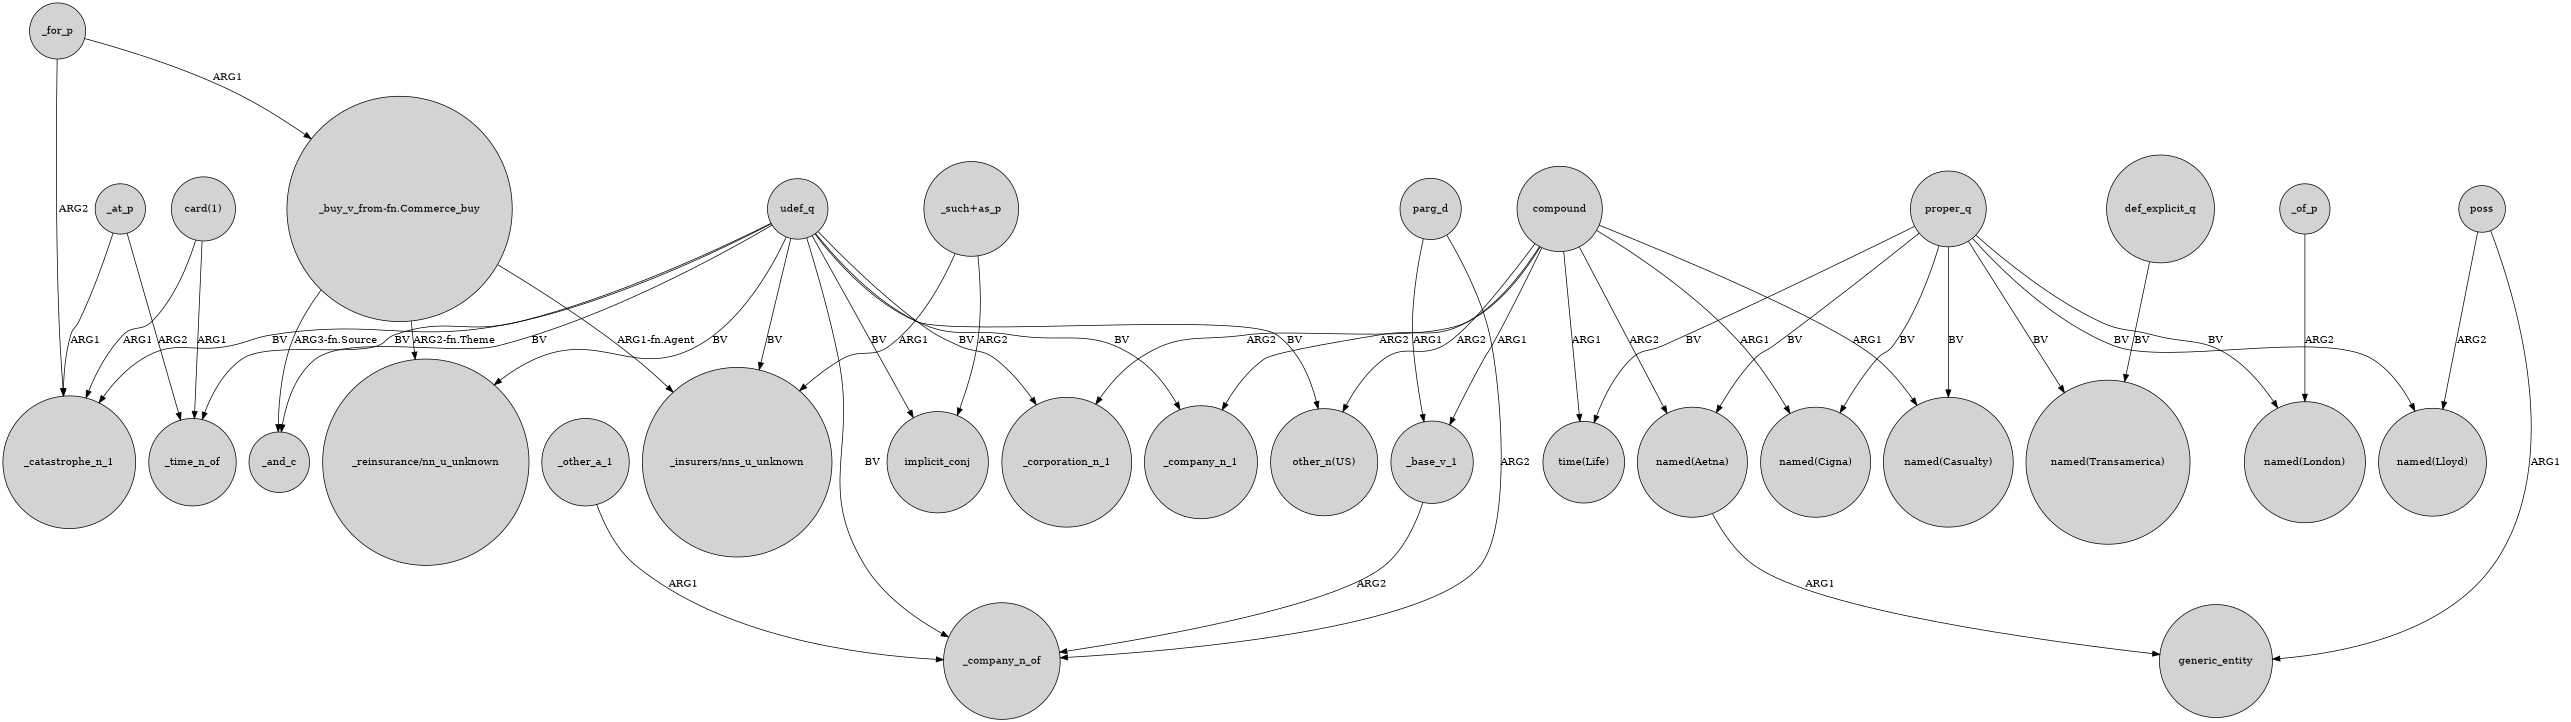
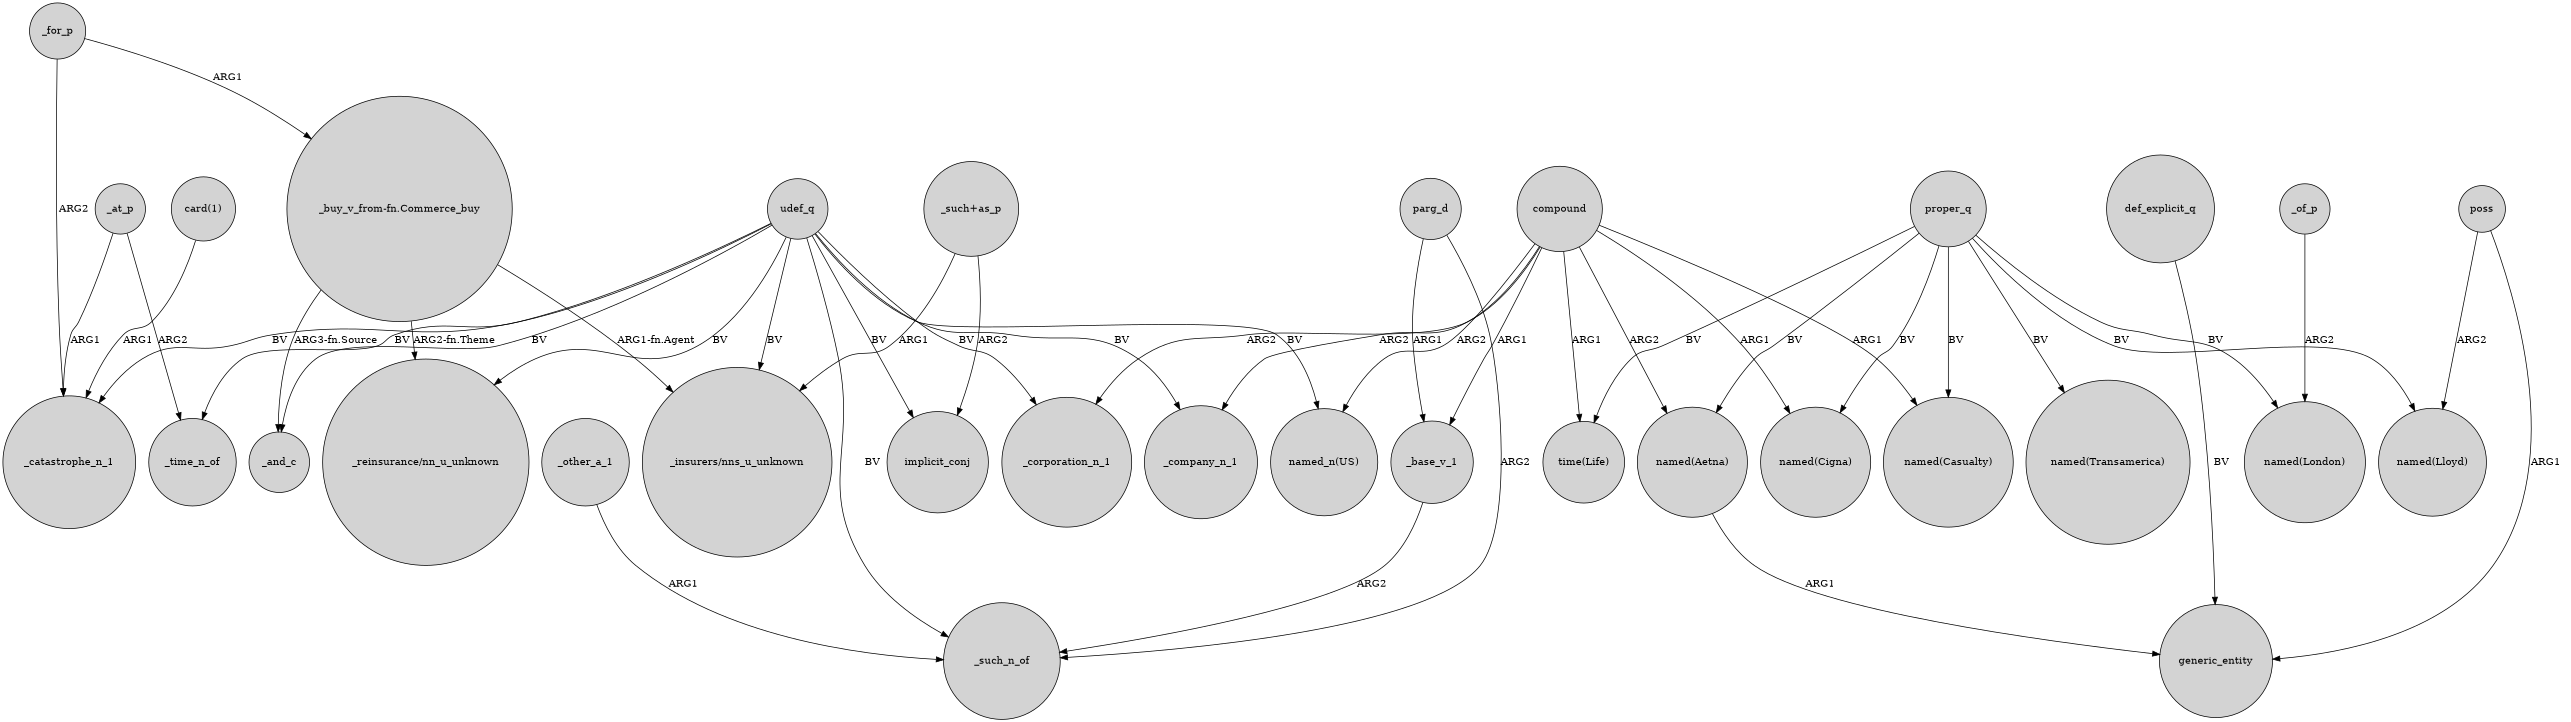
edge "def_explicit_q" -> "named(Transamerica)": now "def_explicit_q" -> "generic_entity"
edge "card(1)" -> "_time_n_of": removed, label "ARG1"
node "other_n(US)": label "other_n(US)" -> "named_n(US)"
node "_company_n_of": label "_company_n_of" -> "_such_n_of"
